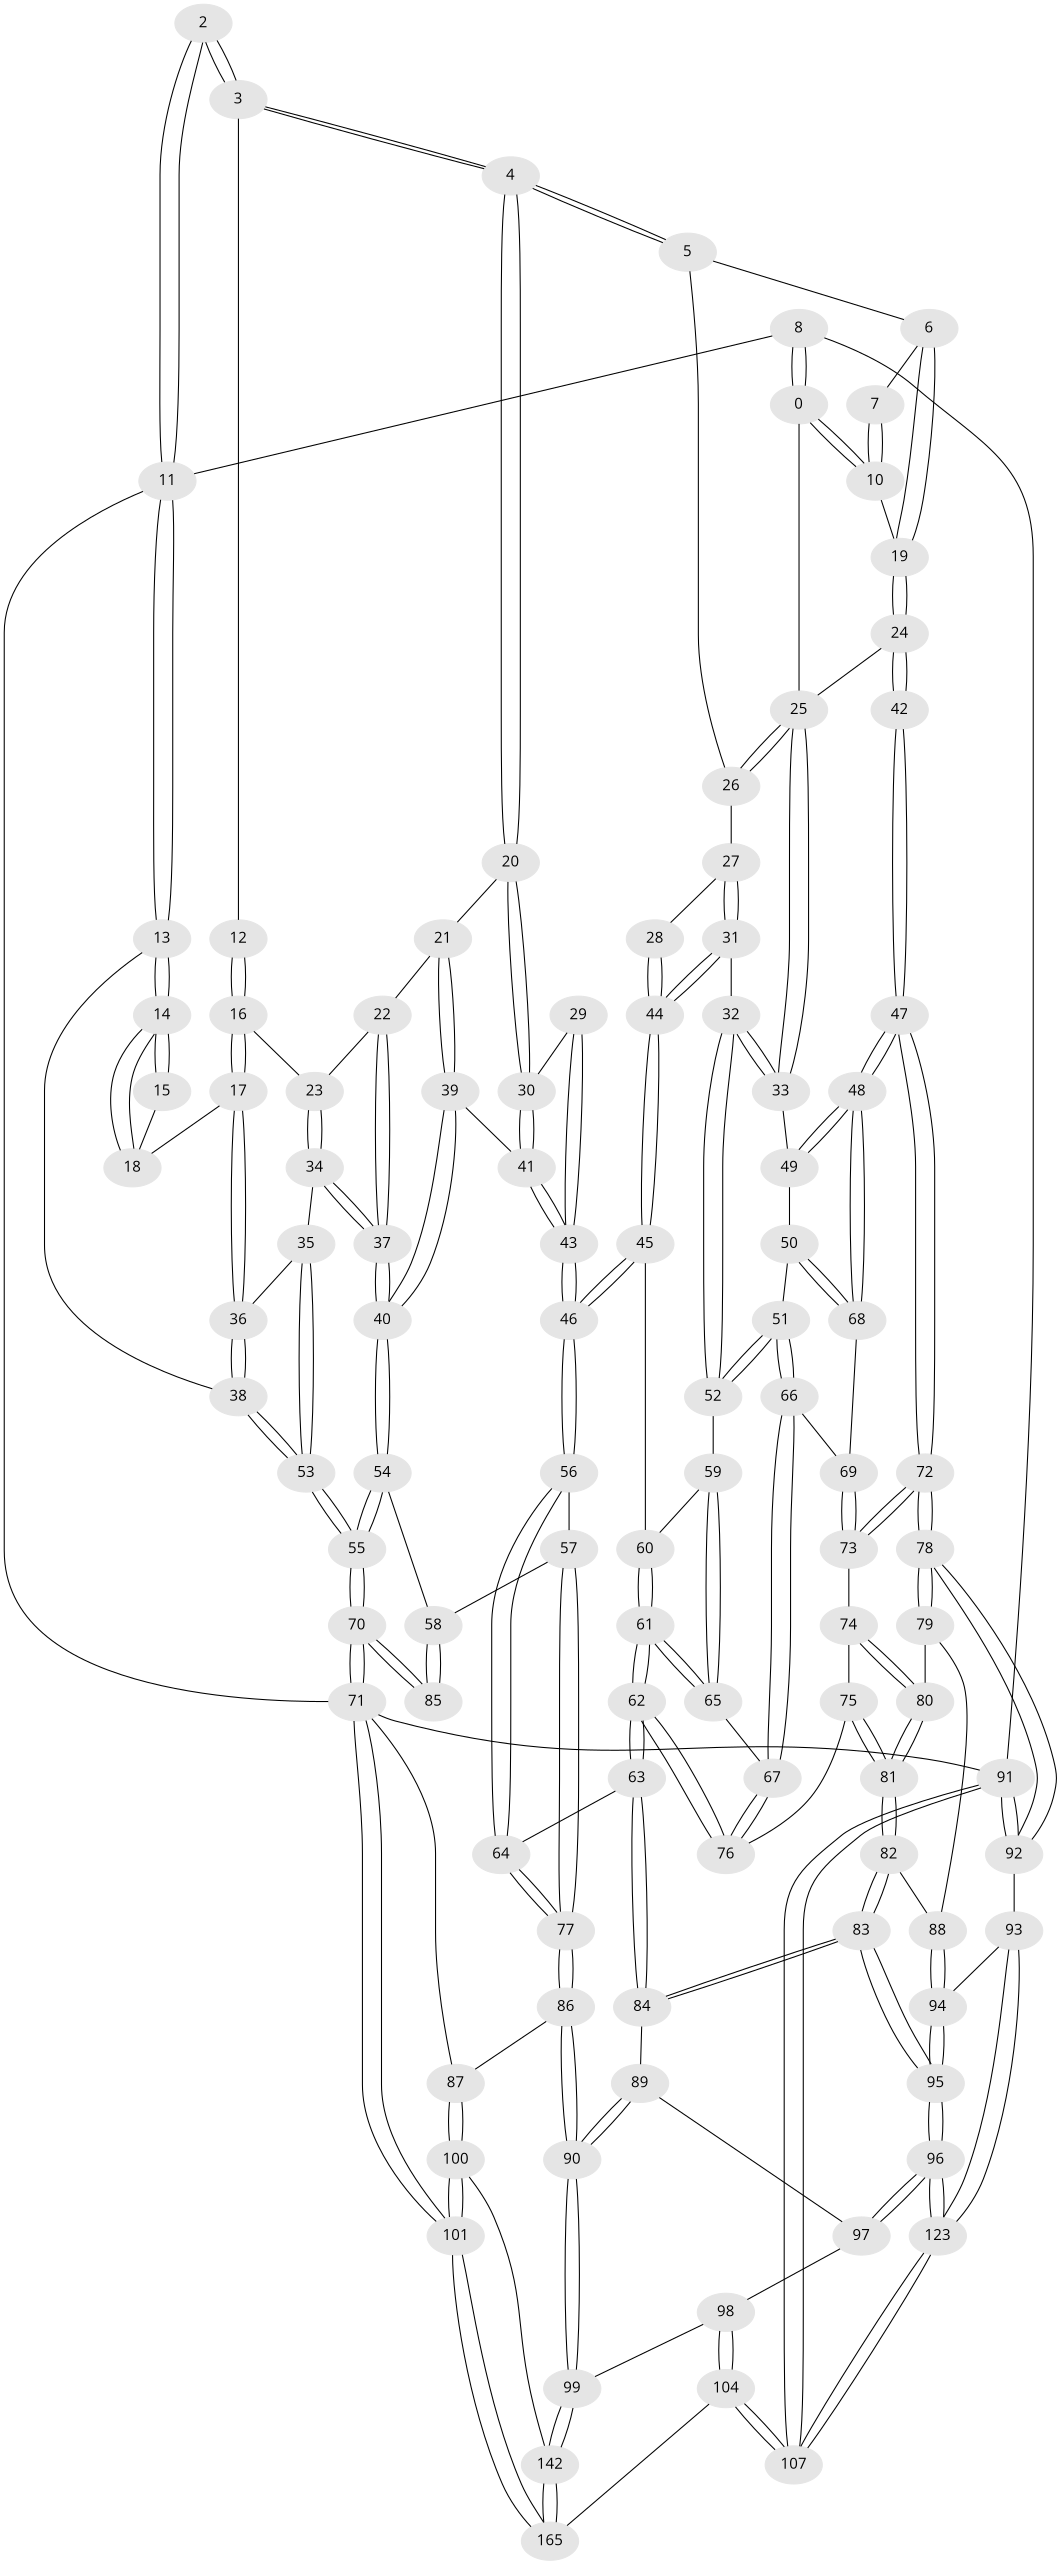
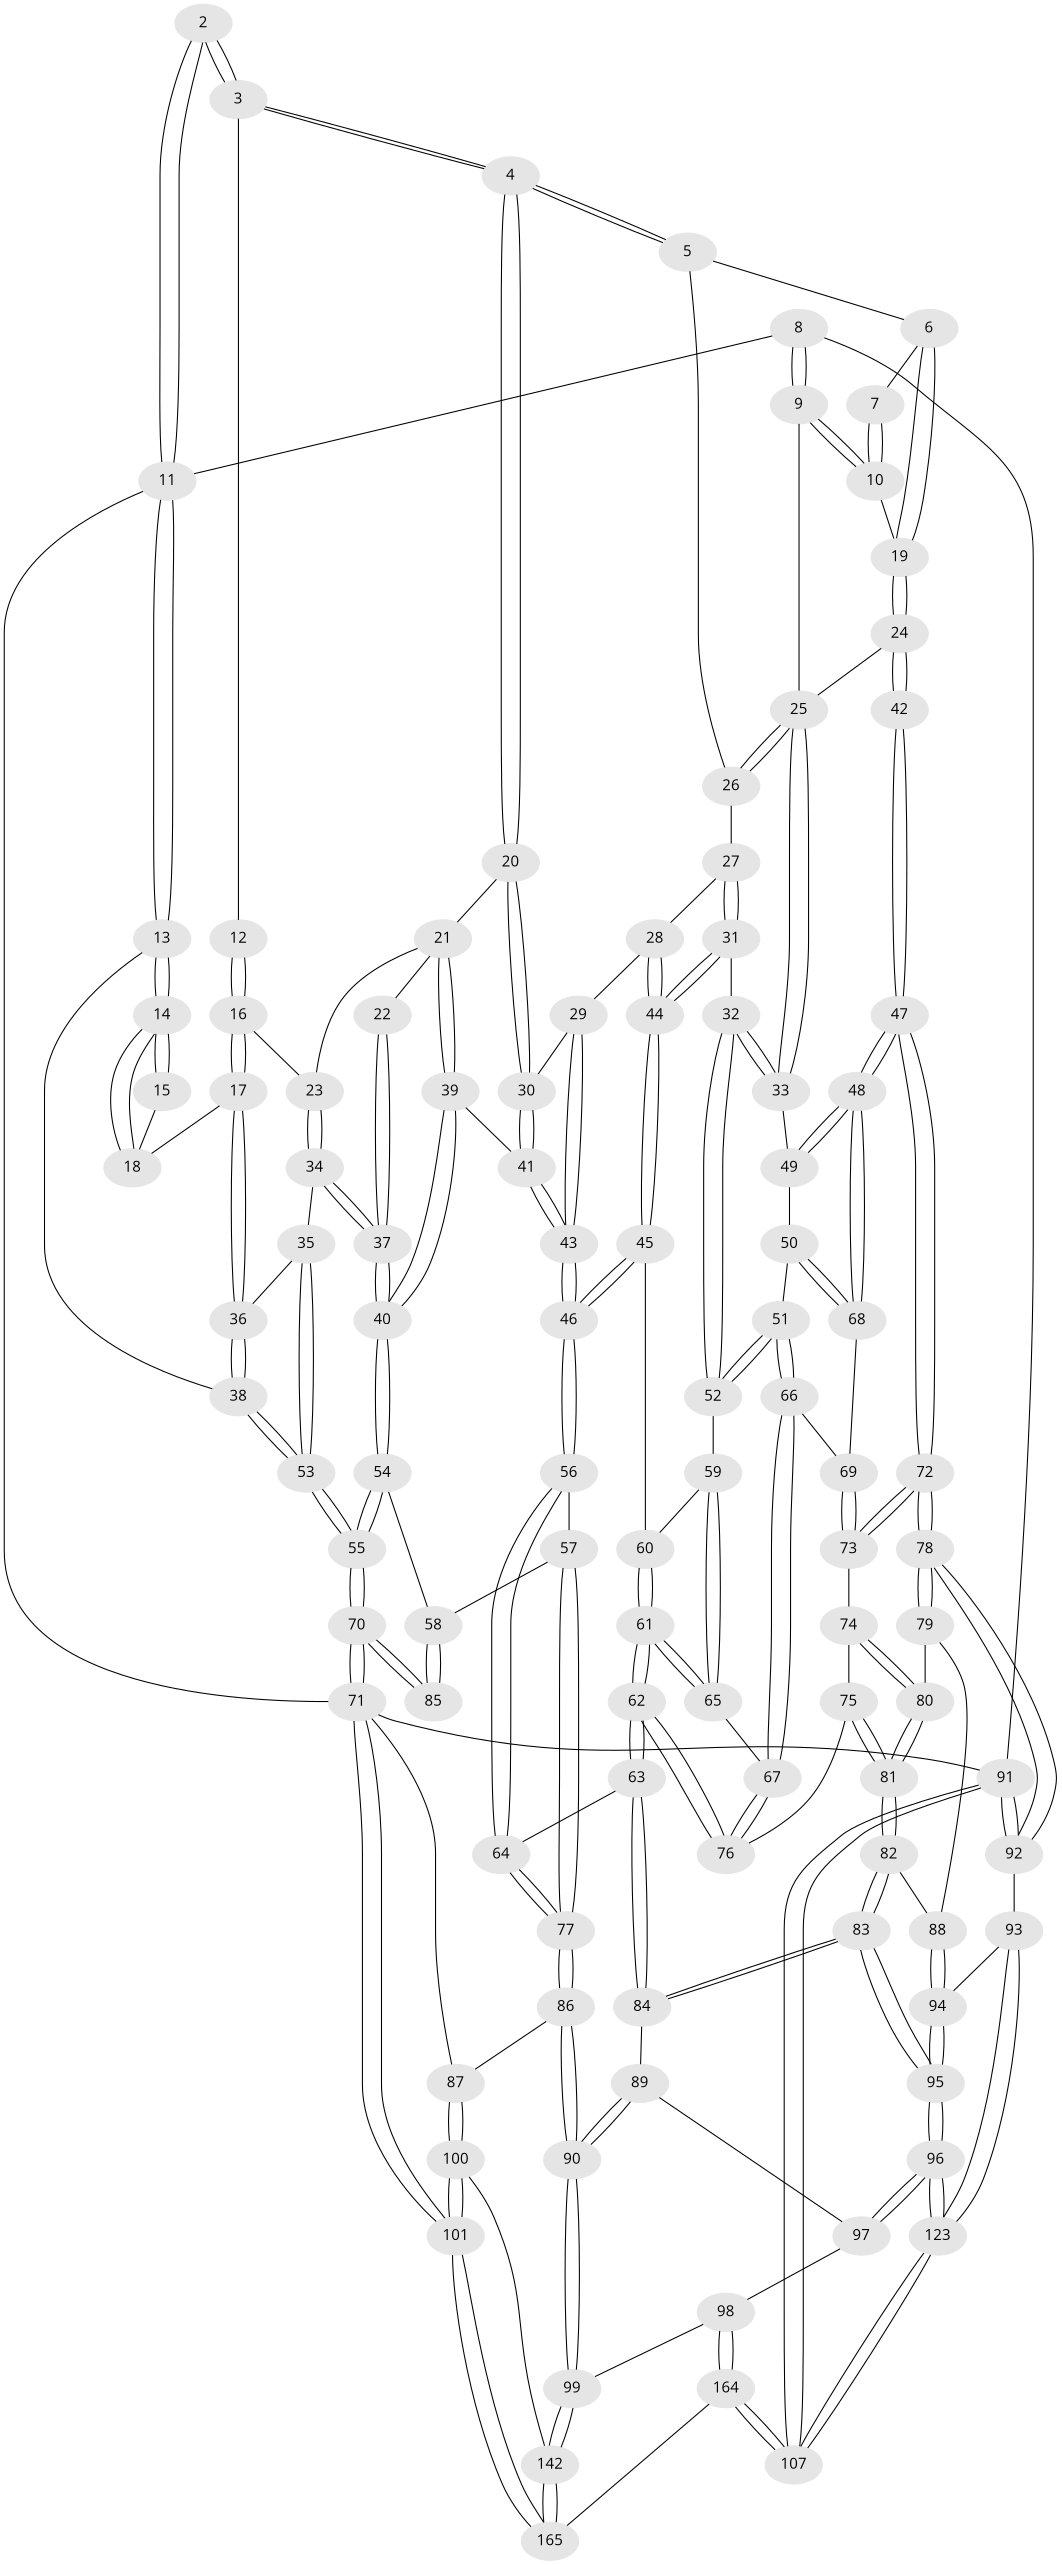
node "0": label "0" -> "9"
edge "28" -- "29": added
edge "22" -- "23": now "21" -- "23"
node "104": label "104" -> "164"
